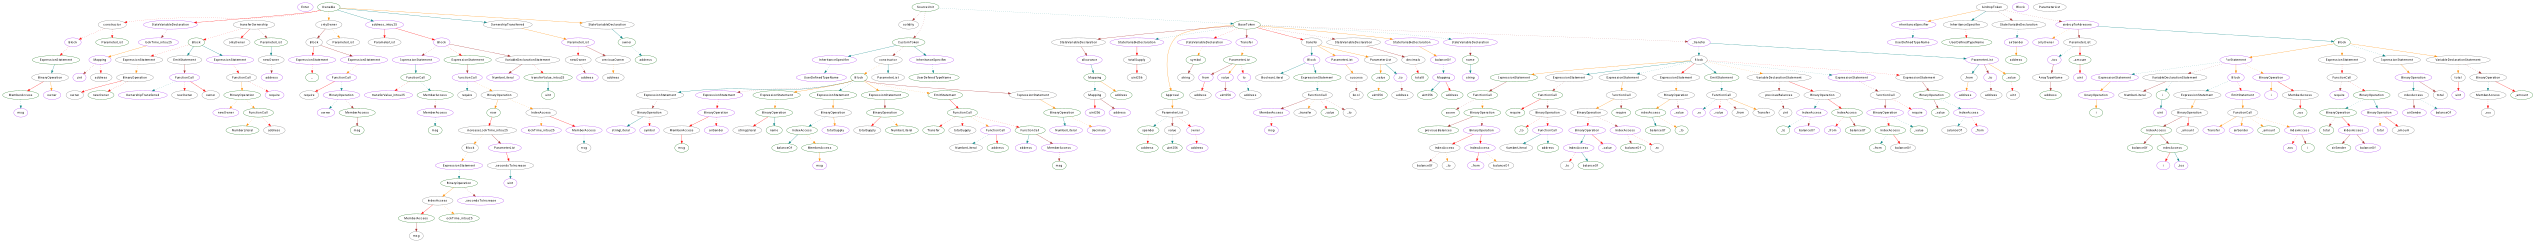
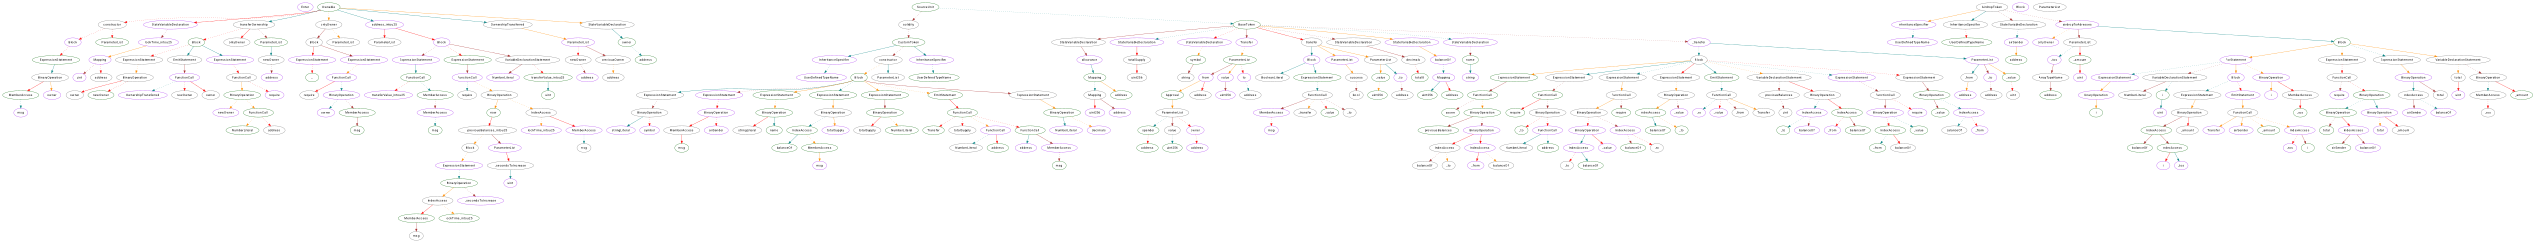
edge "Ownable" -> "transferOwnership": added
edge "SourceUnit" -> "CustomToken": now "solidity" -> "CustomToken"
edge "BaseToken" -> "Approval": now "from" -> "Approval"
node "increaseLockTime_intou25": label "increaseLockTime_intou25" -> "previousBalances_intou25"
